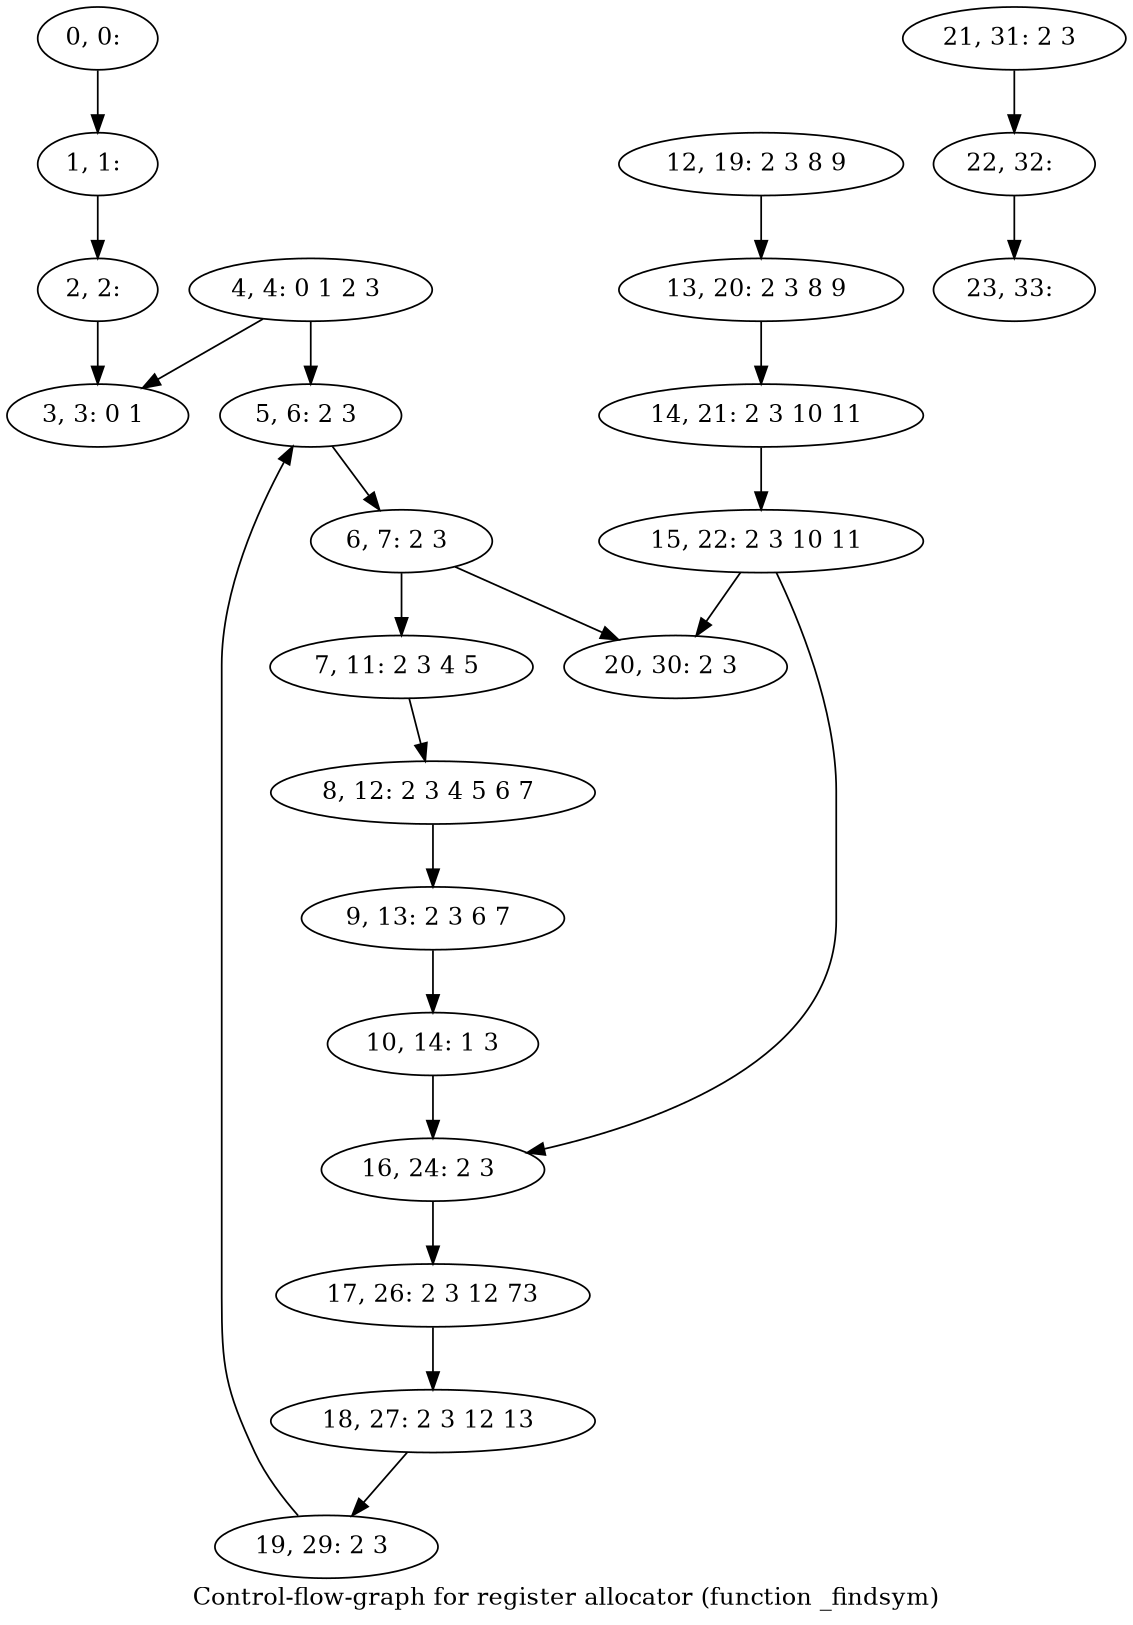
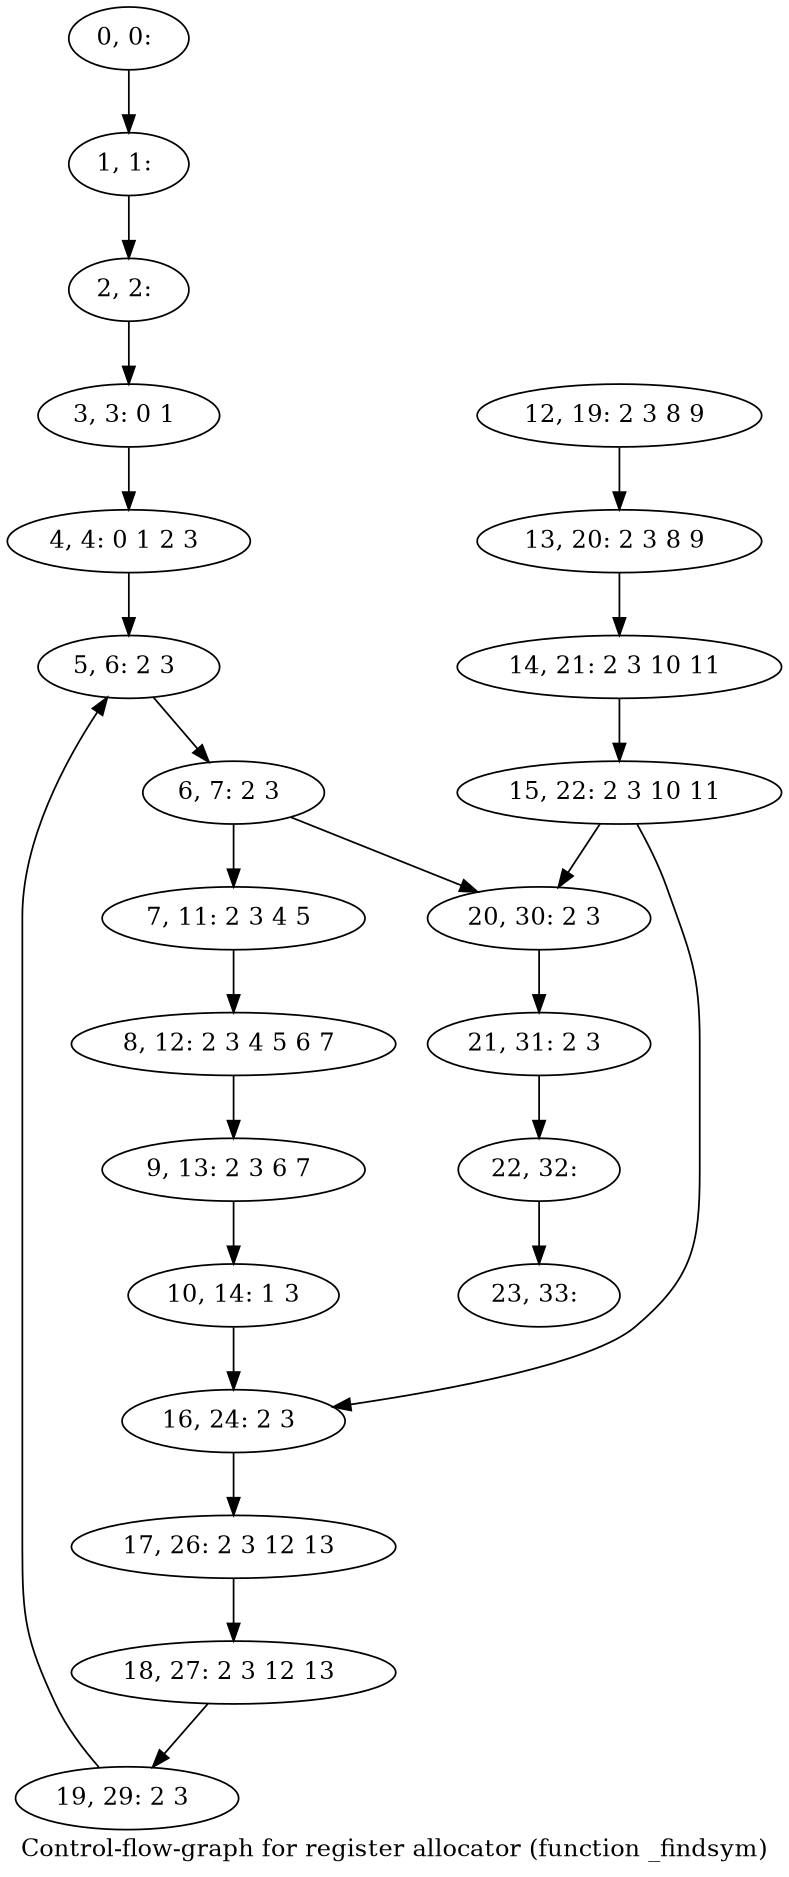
edge "4, 4: 0 1 2 3" -> "3, 3: 0 1": reversed
edge "20, 30: 2 3" -> "21, 31: 2 3": added
node "17, 26: 2 3 12 73": label "17, 26: 2 3 12 73" -> "17, 26: 2 3 12 13"
